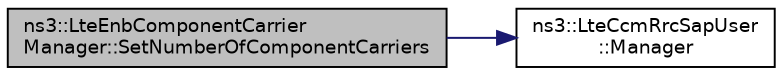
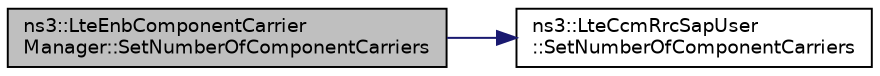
node "ns3::LteCcmRrcSapUser ::Manager": label "ns3::LteCcmRrcSapUser ::Manager" -> "ns3::LteCcmRrcSapUser ::SetNumberOfComponentCarriers"
